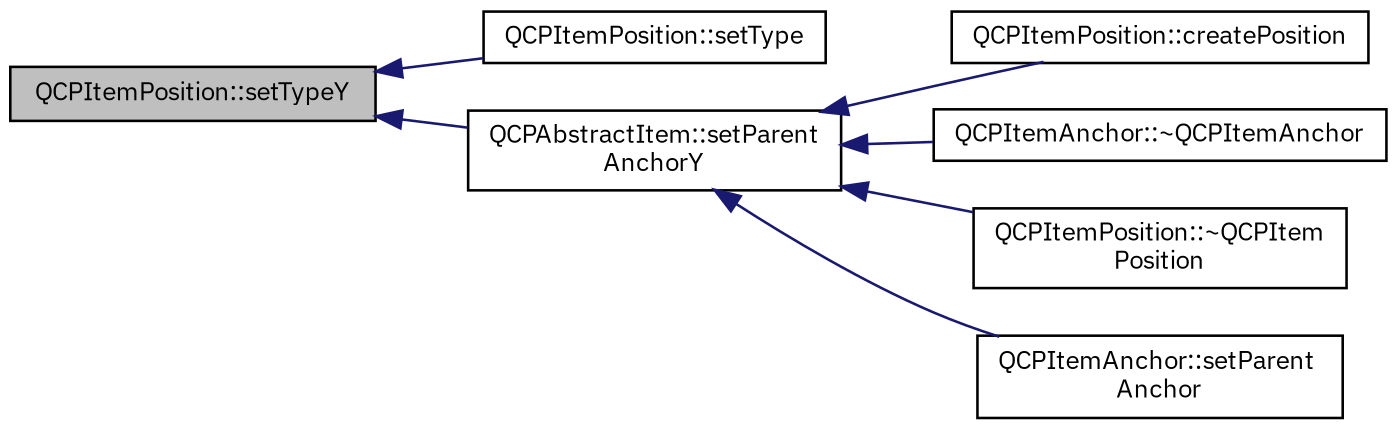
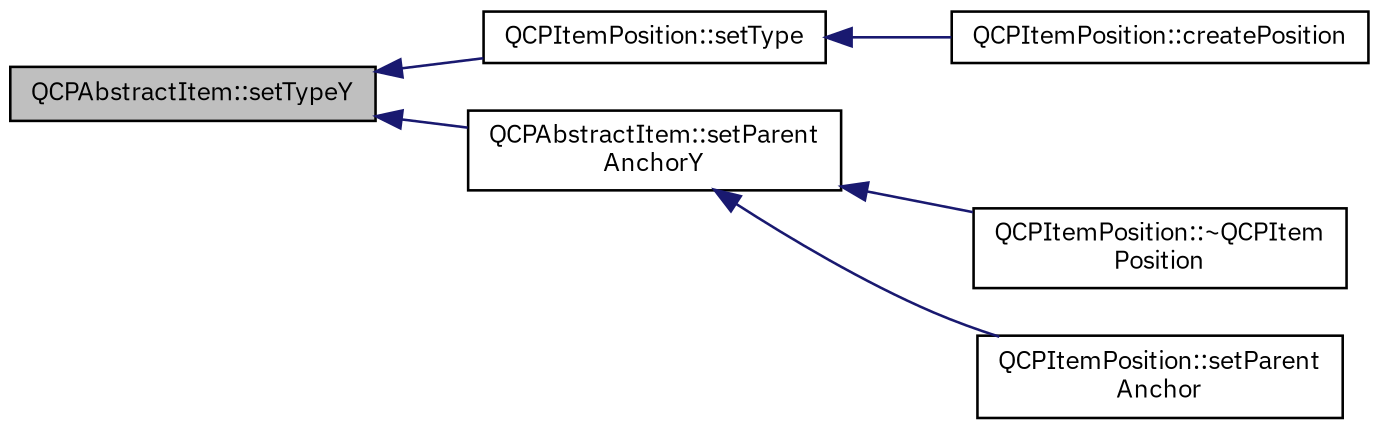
edge "QCPItemPosition::createPosition" -> "QCPAbstractItem::setParent AnchorY": now "QCPItemPosition::createPosition" -> "QCPItemPosition::setType"
node "QCPItemPosition::setTypeY": label "QCPItemPosition::setTypeY" -> "QCPAbstractItem::setTypeY"
node "QCPItemAnchor::~QCPItemAnchor": removed
node "QCPItemAnchor::setParent Anchor": label "QCPItemAnchor::setParent Anchor" -> "QCPItemPosition::setParent Anchor"
